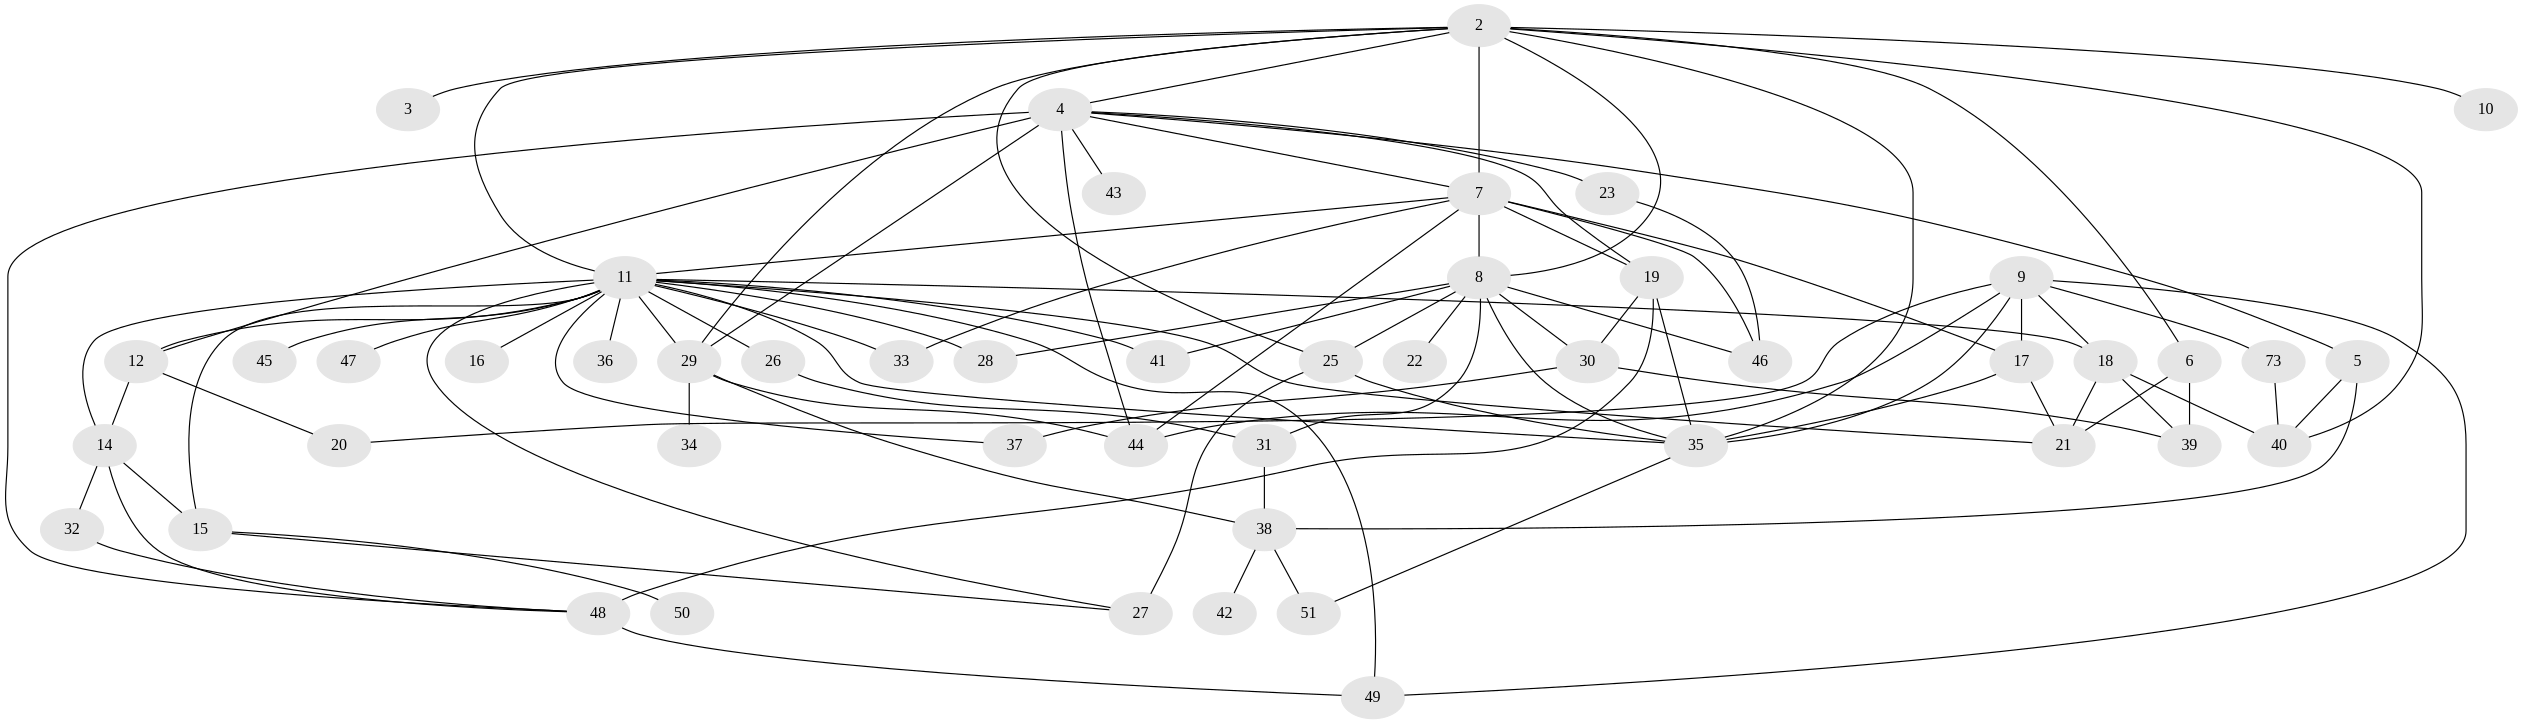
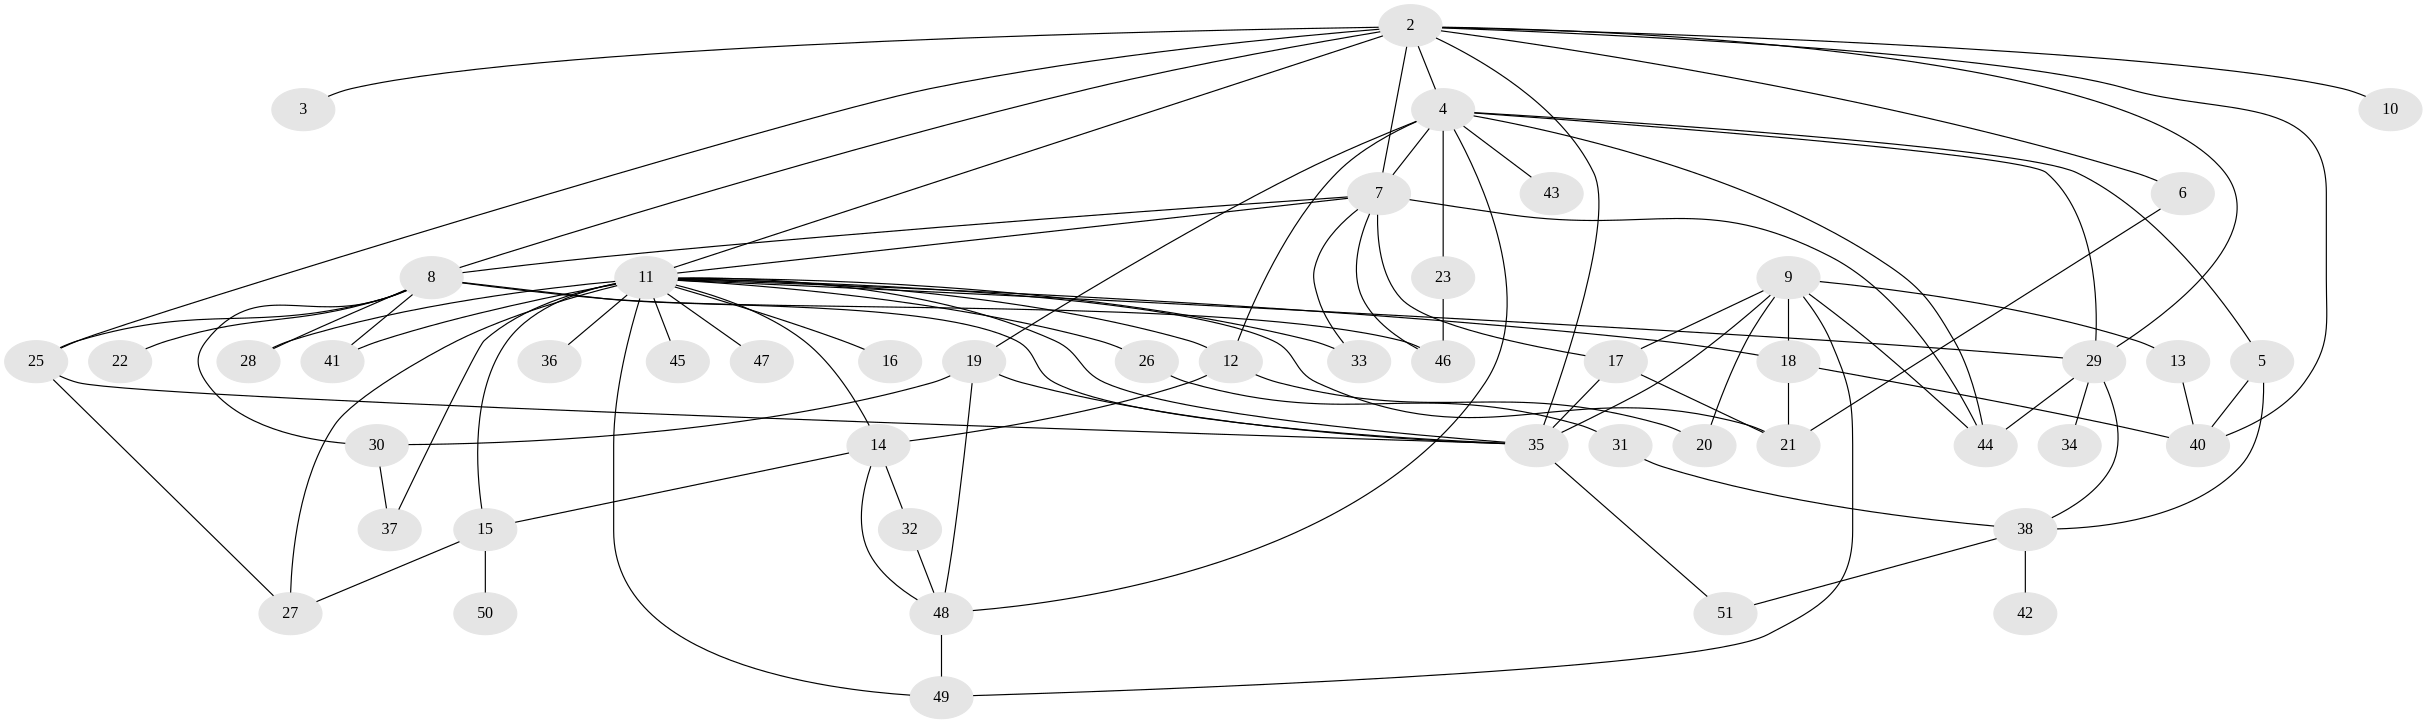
edge "7" -- "19": removed
node "73": label "73" -> "13"
edge "8" -- "31": removed
node "39": removed
